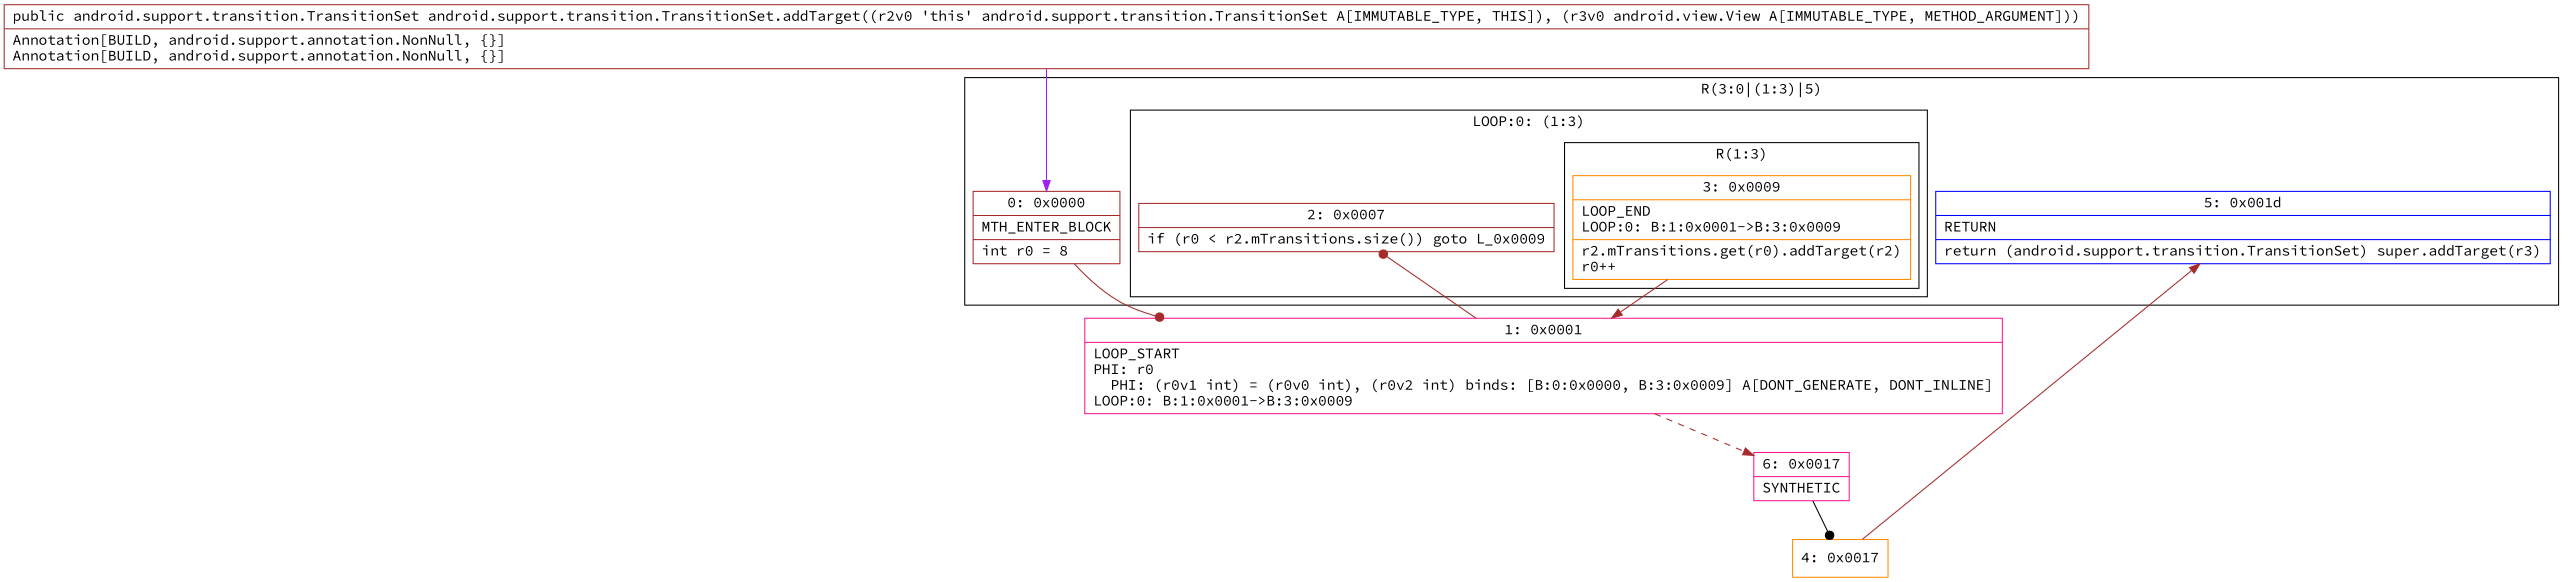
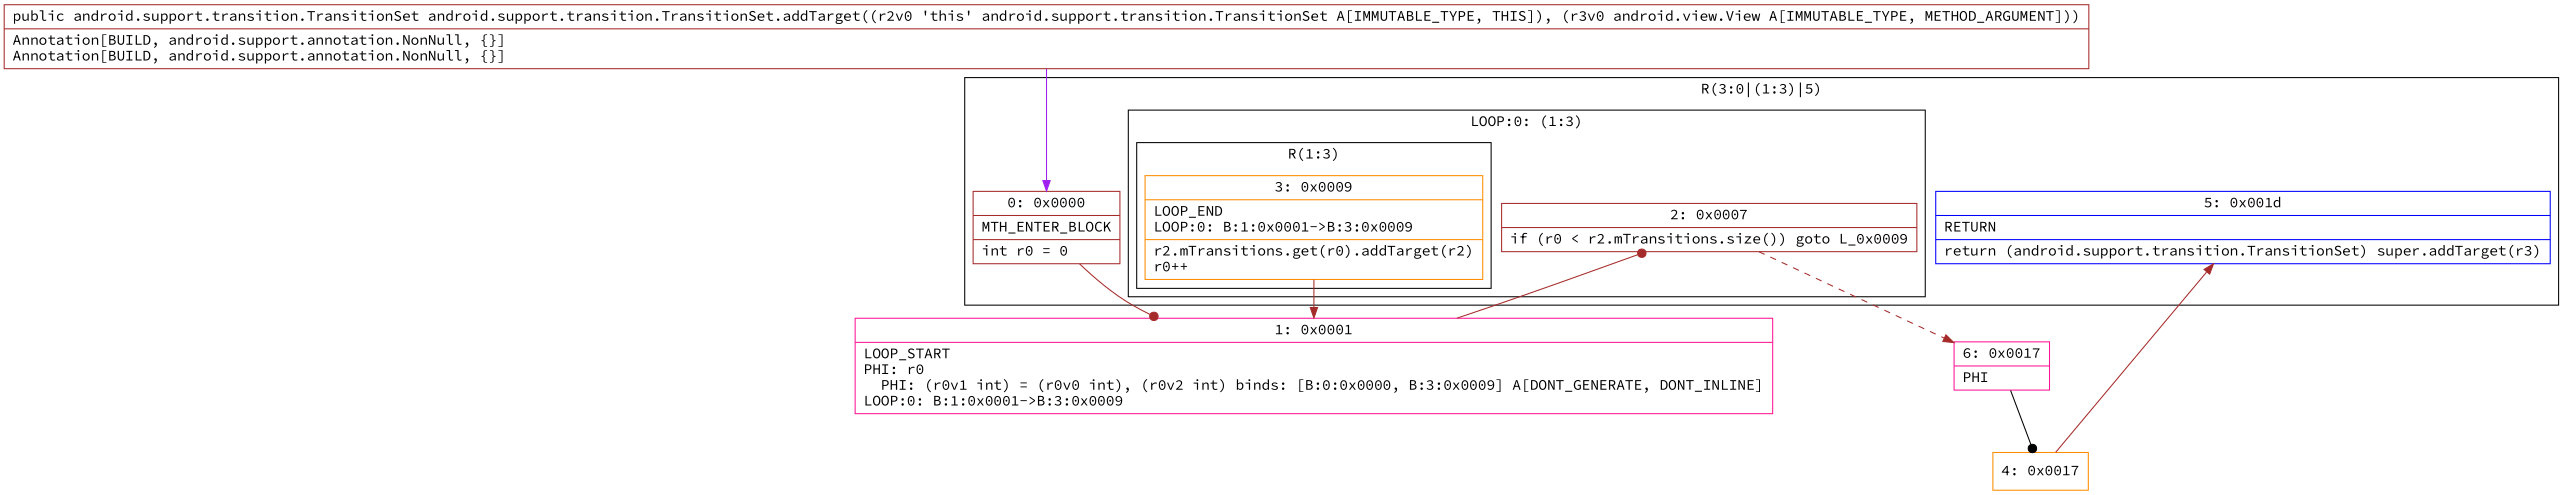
node "0: 0x0000": text "int r0 = 8" -> "int r0 = 0"
edge "1: 0x0001" -> "6: 0x0017": now "2: 0x0007" -> "6: 0x0017"
node "6: 0x0017": text "SYNTHETIC" -> "PHI"
